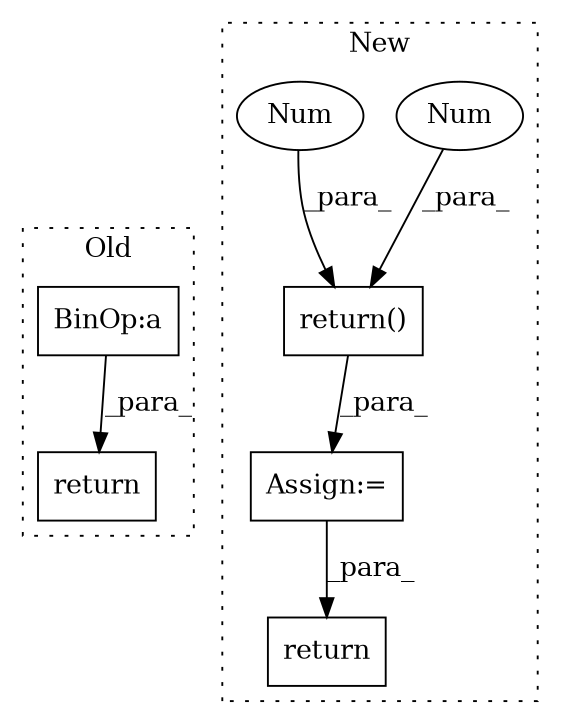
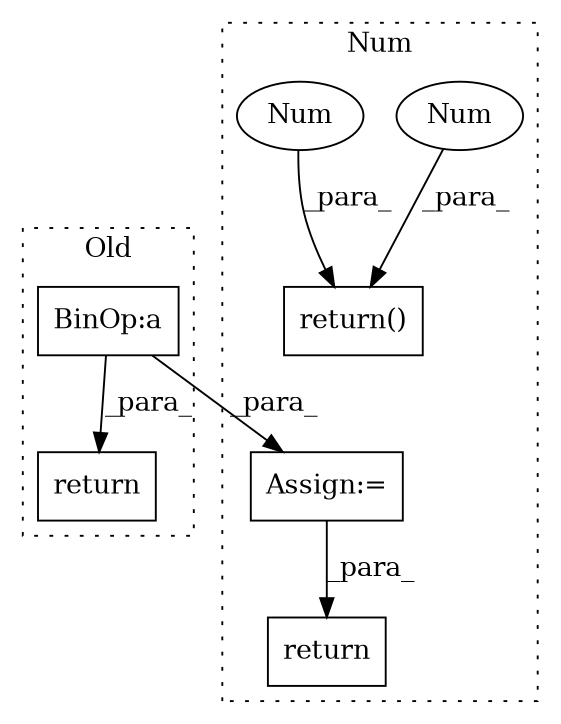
cluster "New": label "New" -> "Num"
edge "return()" -> "Assign:=": now "BinOp:a" -> "Assign:="
